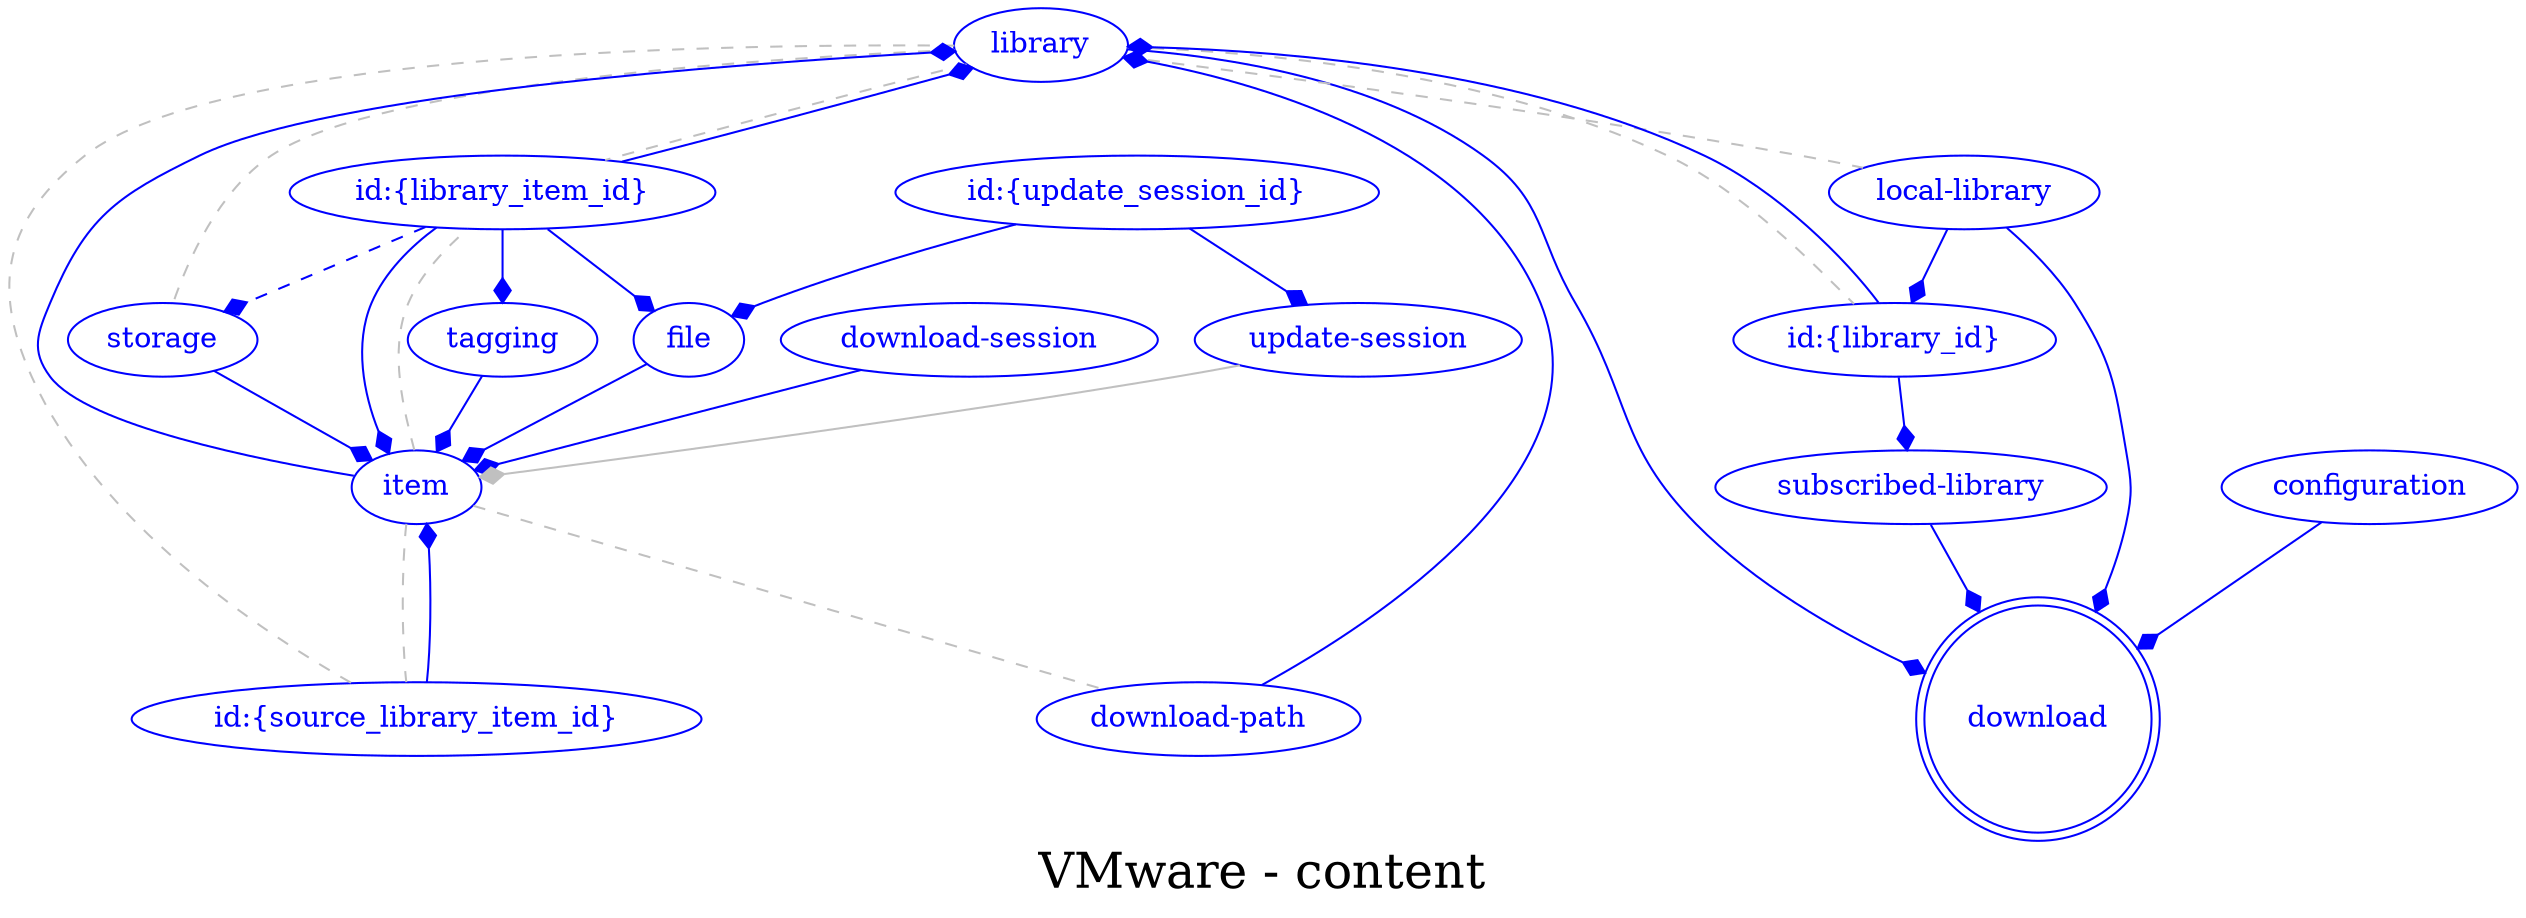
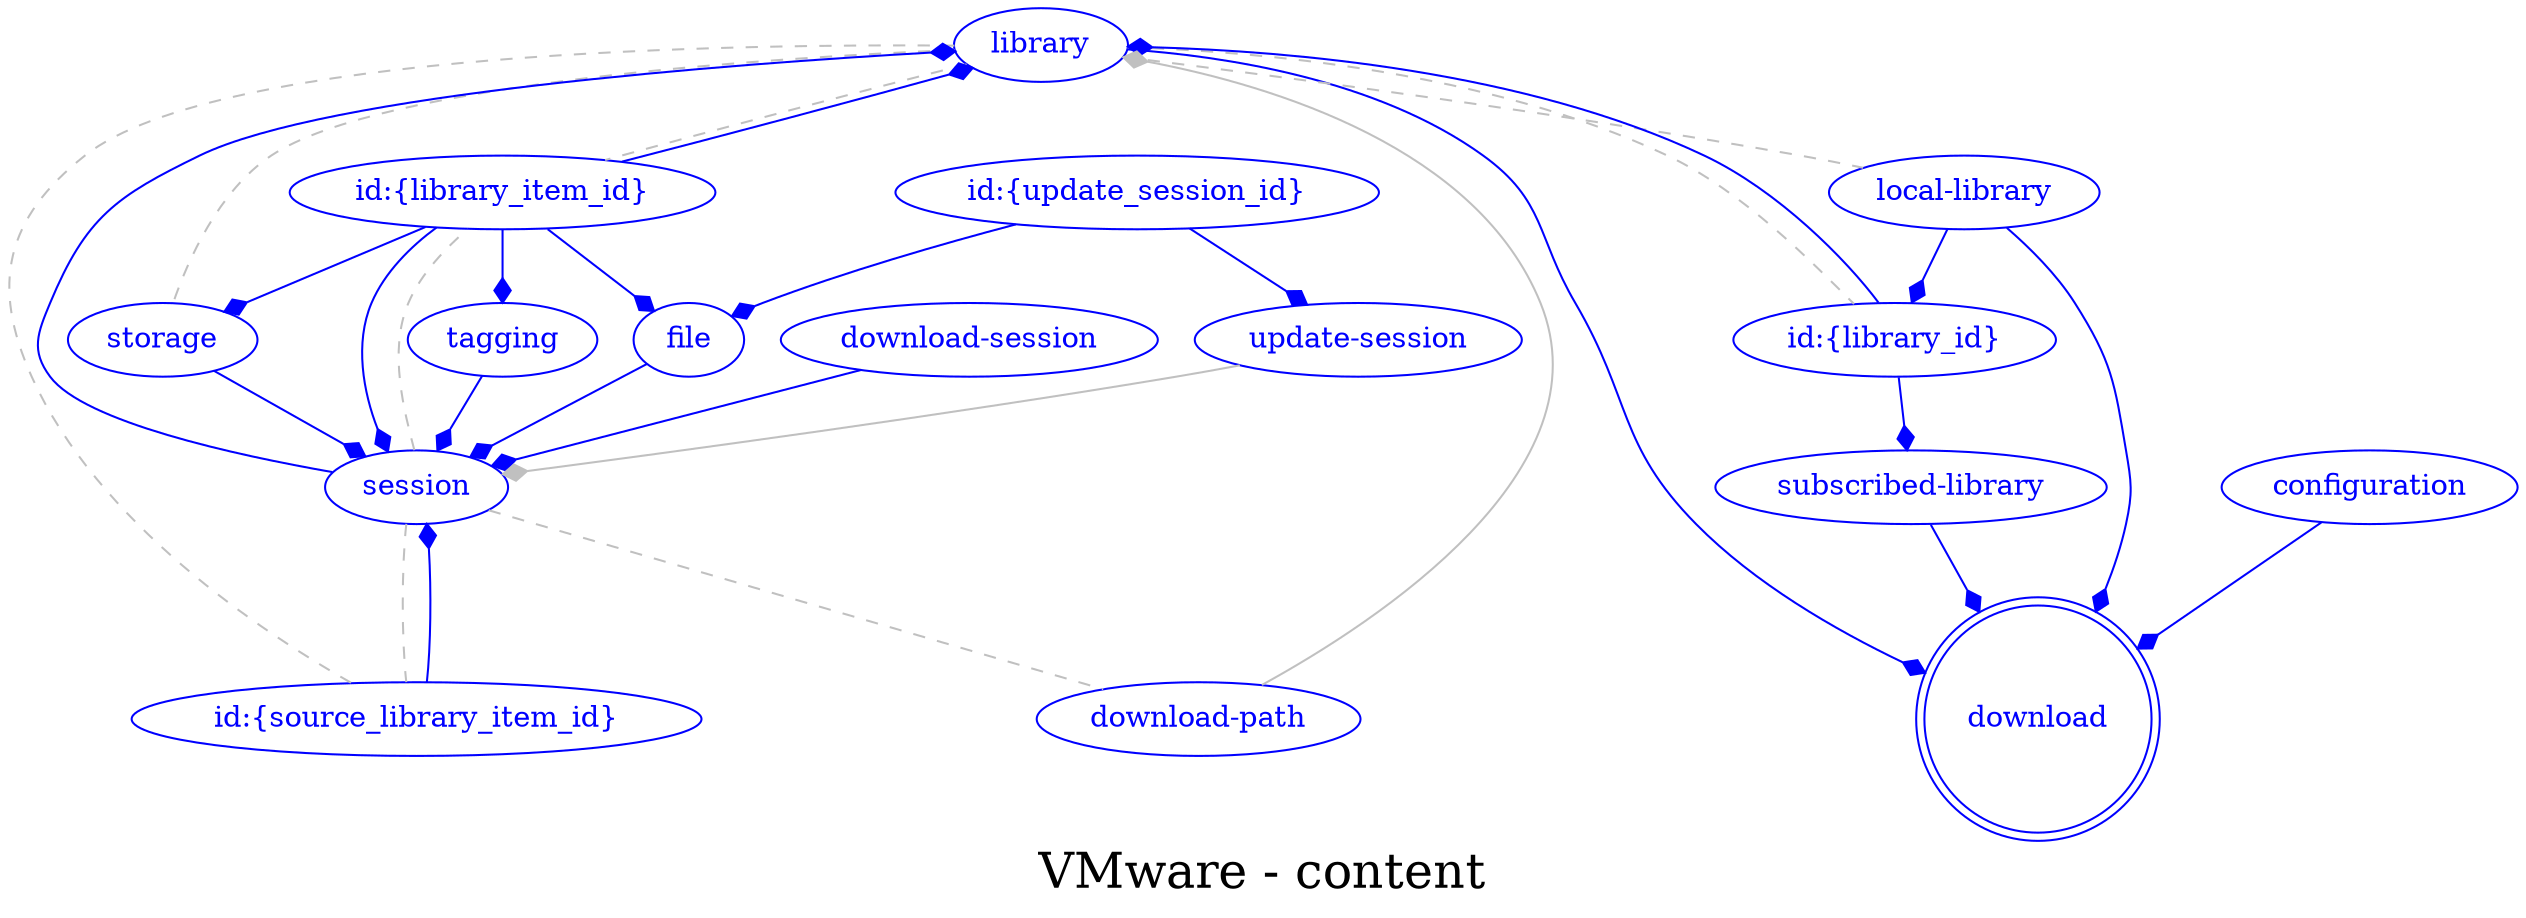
edge "id:{library_item_id}" -> "storage": style dashed -> solid
edge "download-path" -> "library": color blue -> grey
node "item": label "item" -> "session"
